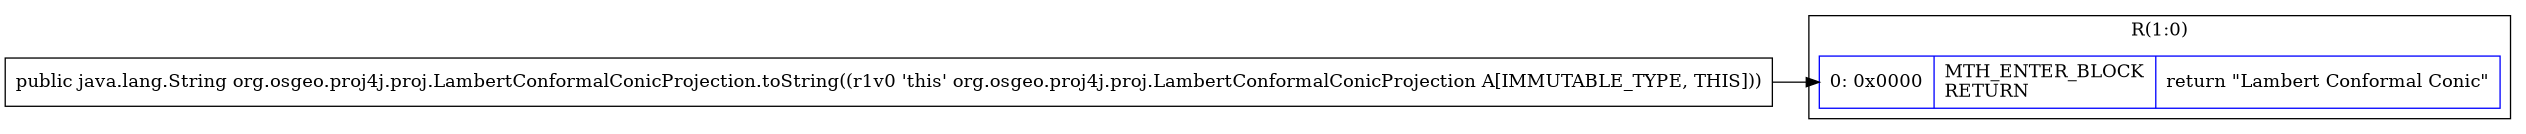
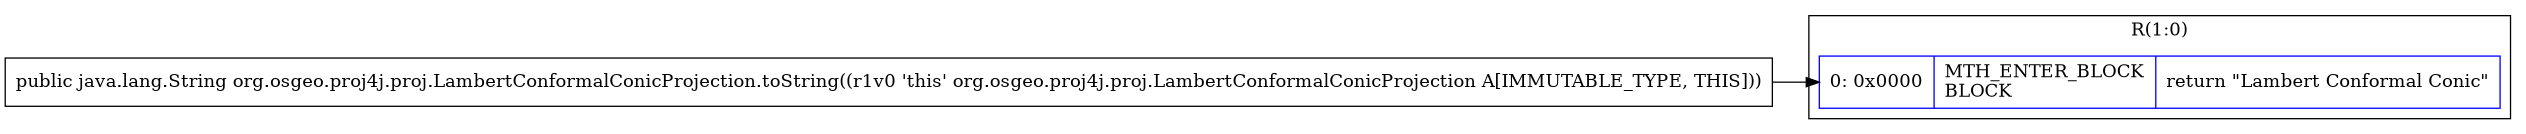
node "0: 0x0000": text "RETURN" -> "BLOCK"
